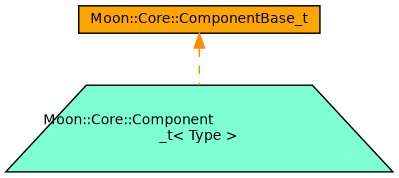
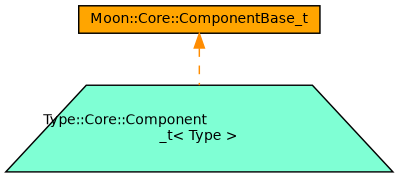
node "Moon::Core::Component _t< Type >": label "Moon::Core::Component _t< Type >" -> "Type::Core::Component _t< Type >"
